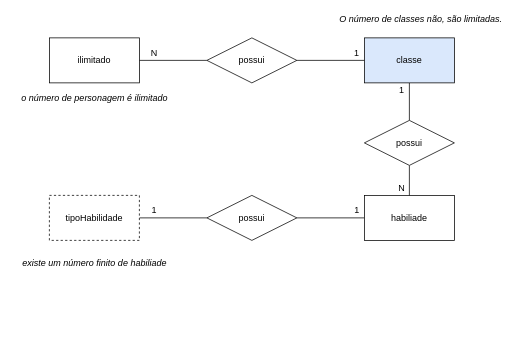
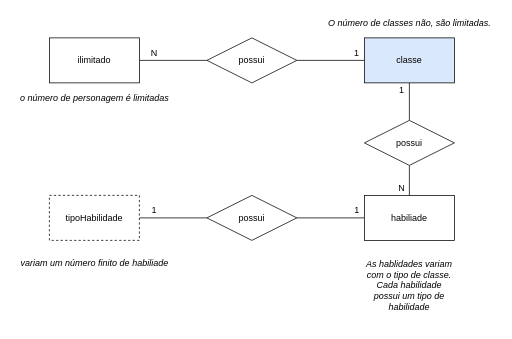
node "O número de classes não, são limitadas.": moved (420, 19) -> (409, 23)
node "o número de personagem é ilimitado": label "o número de personagem é ilimitado" -> "o número de personagem é limitadas"
node "existe um número finito de habiliade": label "existe um número finito de habiliade" -> "variam um número finito de habiliade"
node "As hablidades variam com o tipo de classe. Cada habilidade possui um tipo de habilidade": added
